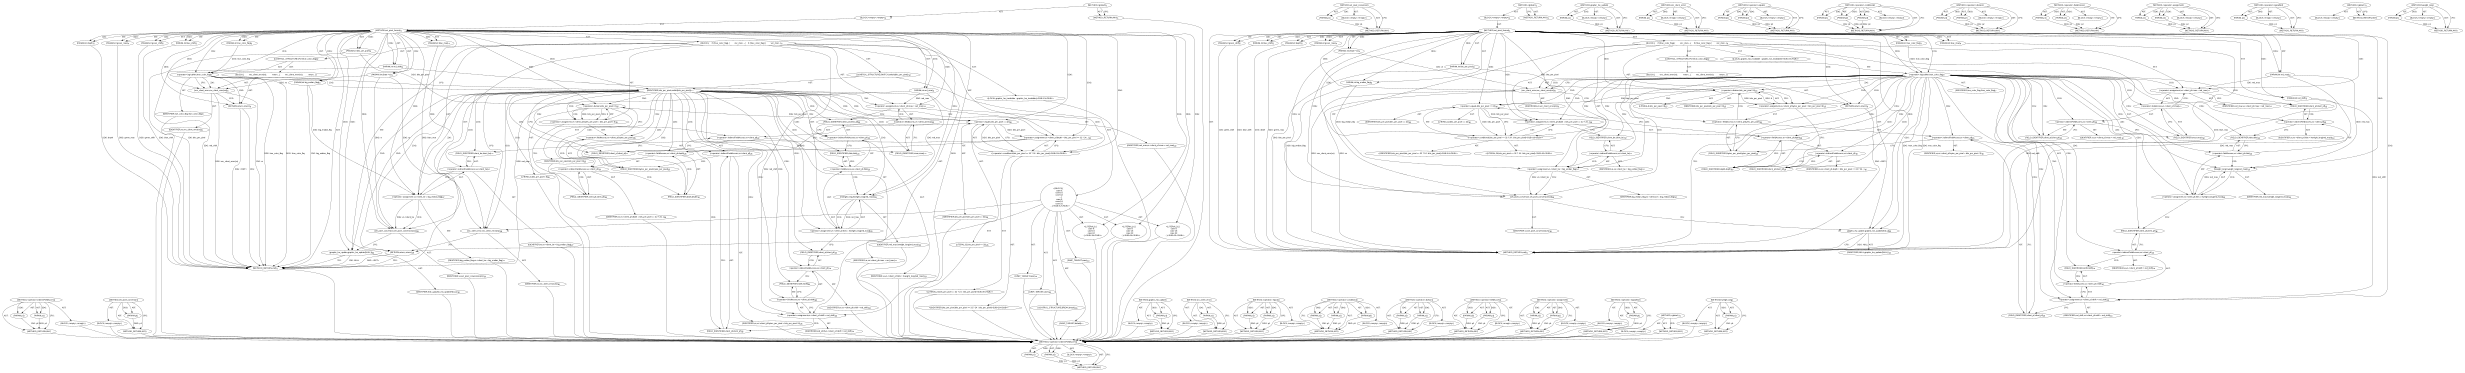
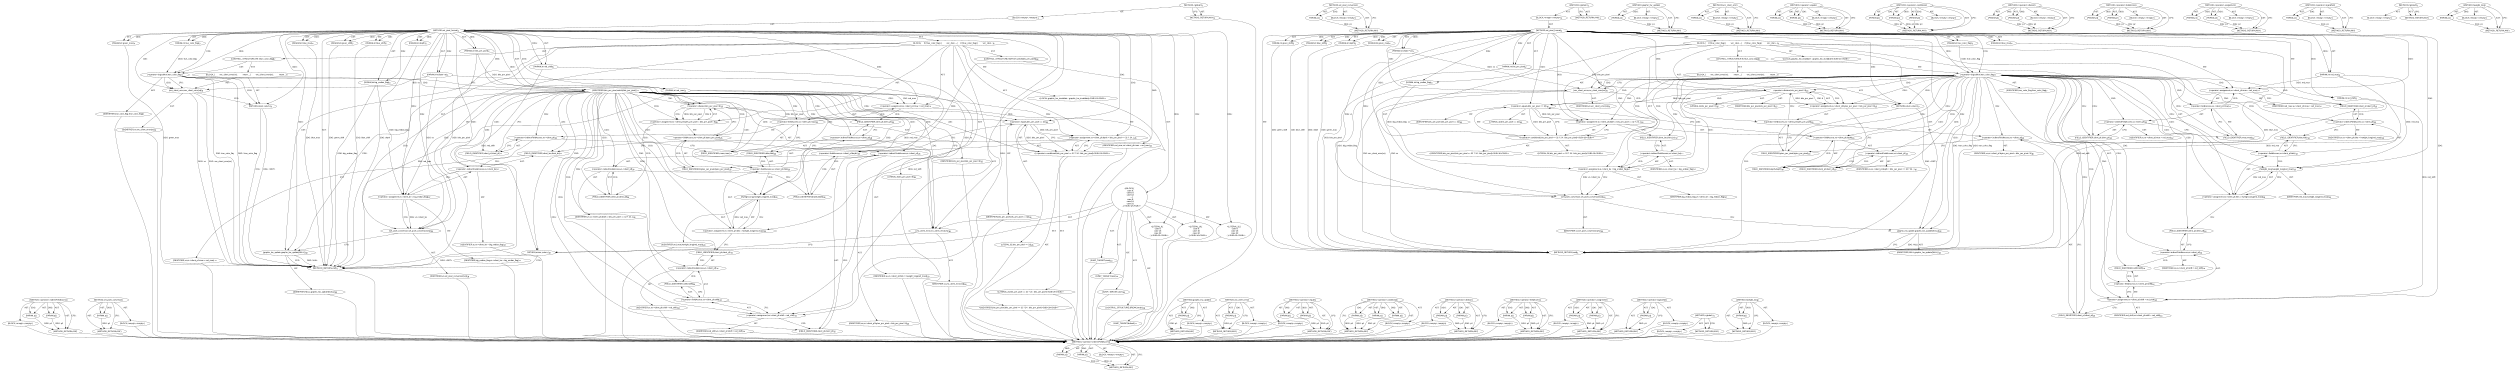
edge "(CONTROL_STRUCTURE,SWITCH,switch(bits_per_pixel))" -> "(IDENTIFIER,bits_per_pixel,switch(bits_per_pixel))": removed, label "AST:"
